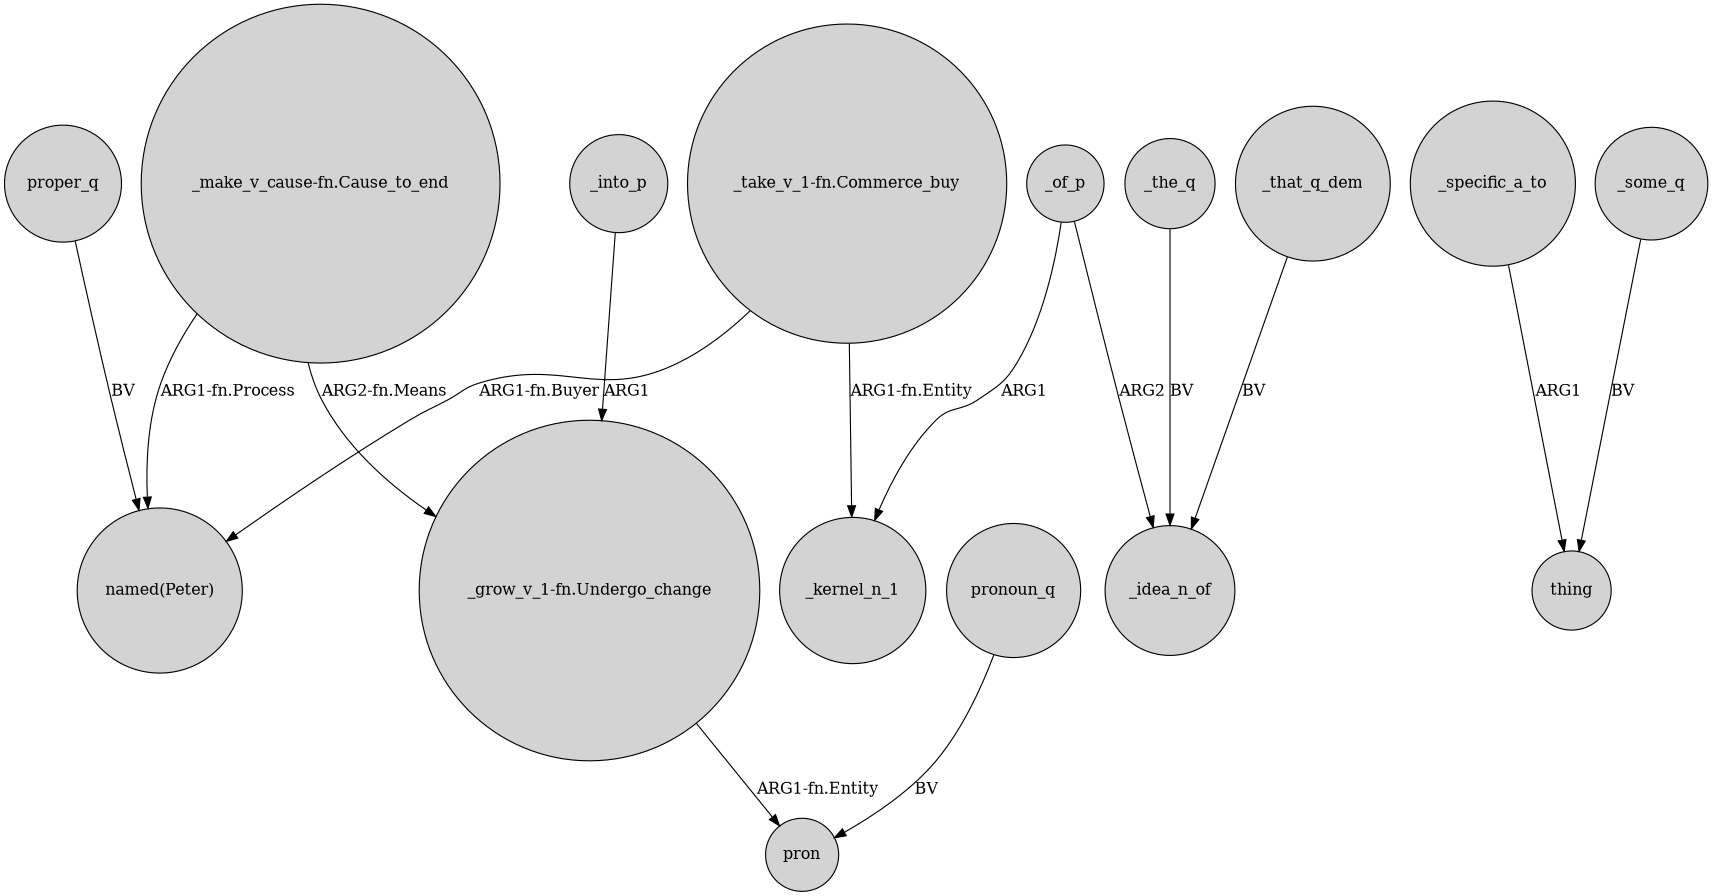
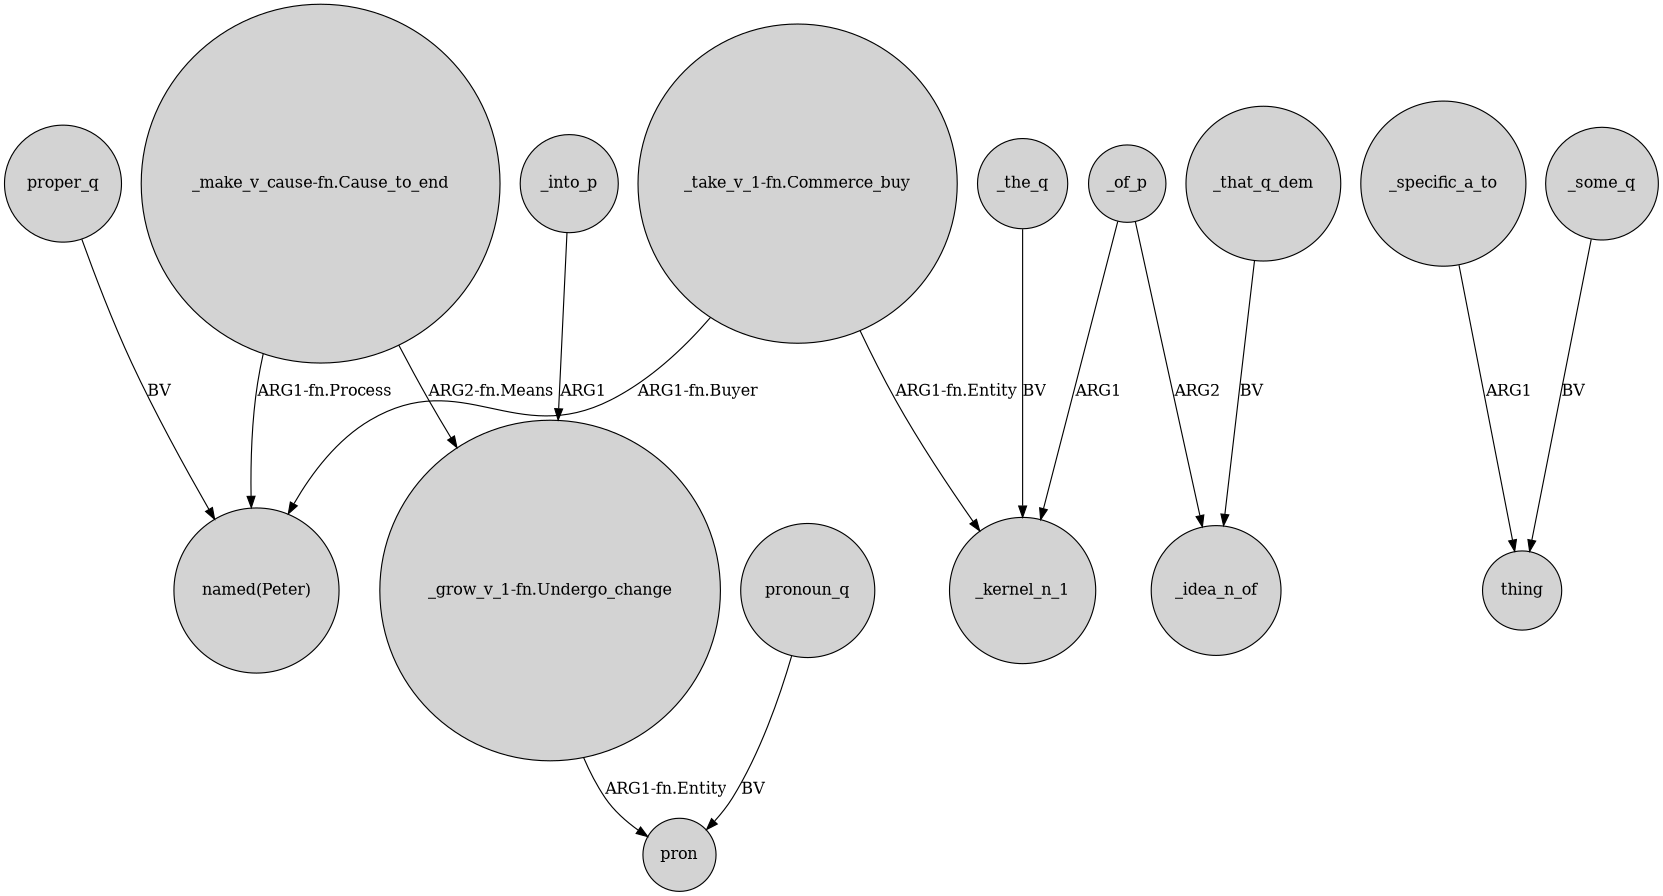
edge "_the_q" -> "_idea_n_of": now "_the_q" -> "_kernel_n_1"
